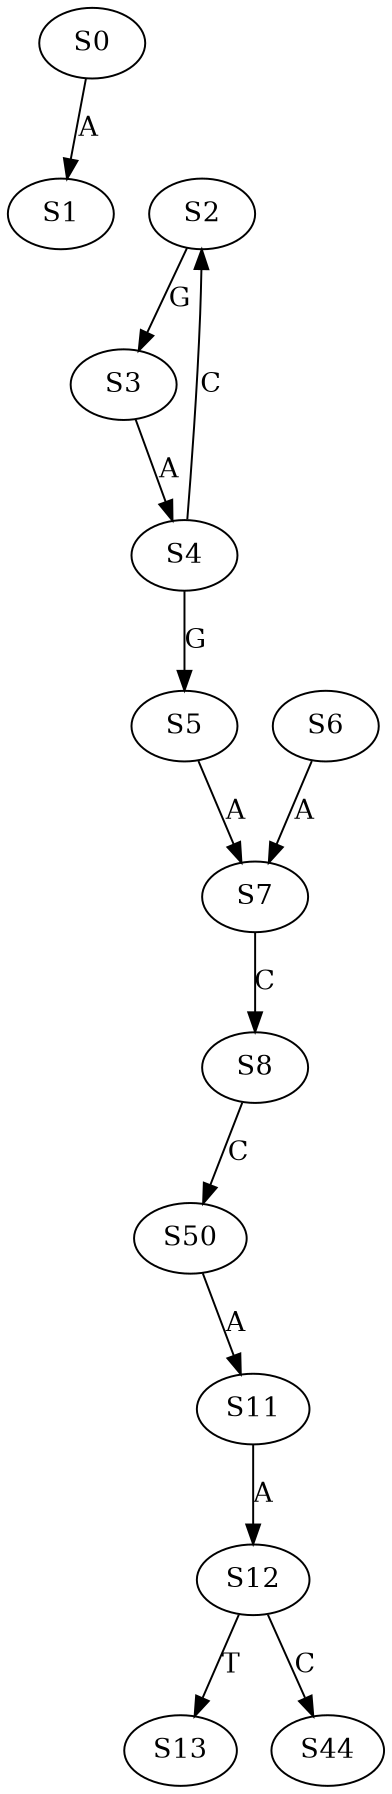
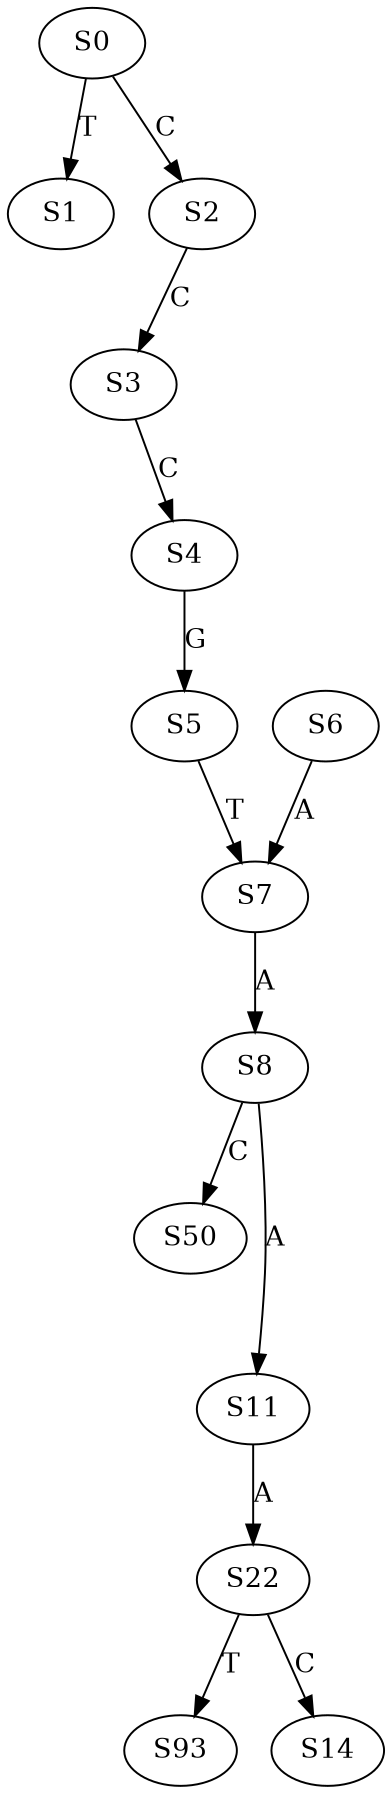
edge "S0" -> "S1": label "A" -> "T"
edge "S2" -> "S3": label "G" -> "C"
edge "S4" -> "S2": now "S0" -> "S2"
edge "S3" -> "S4": label "A" -> "C"
edge "S5" -> "S7": label "A" -> "T"
edge "S7" -> "S8": label "C" -> "A"
edge "S50" -> "S11": now "S8" -> "S11"
node "S12": label "S12" -> "S22"
node "S13": label "S13" -> "S93"
node "S44": label "S44" -> "S14"
